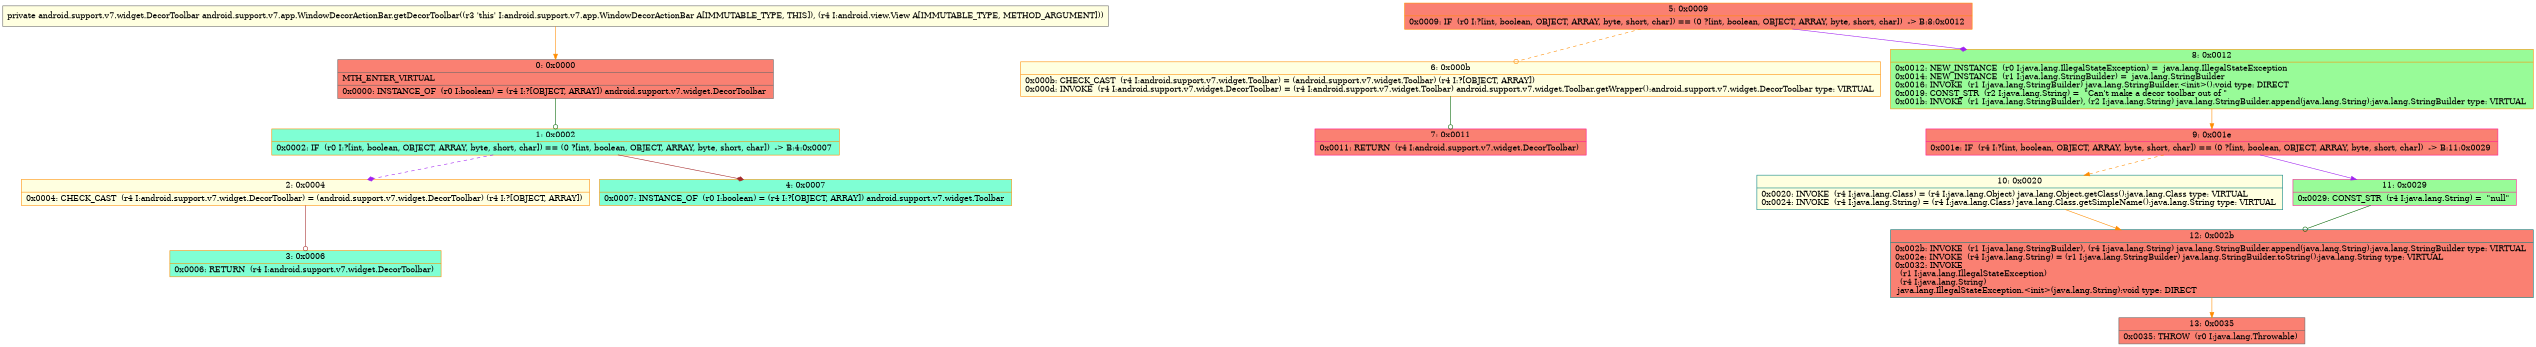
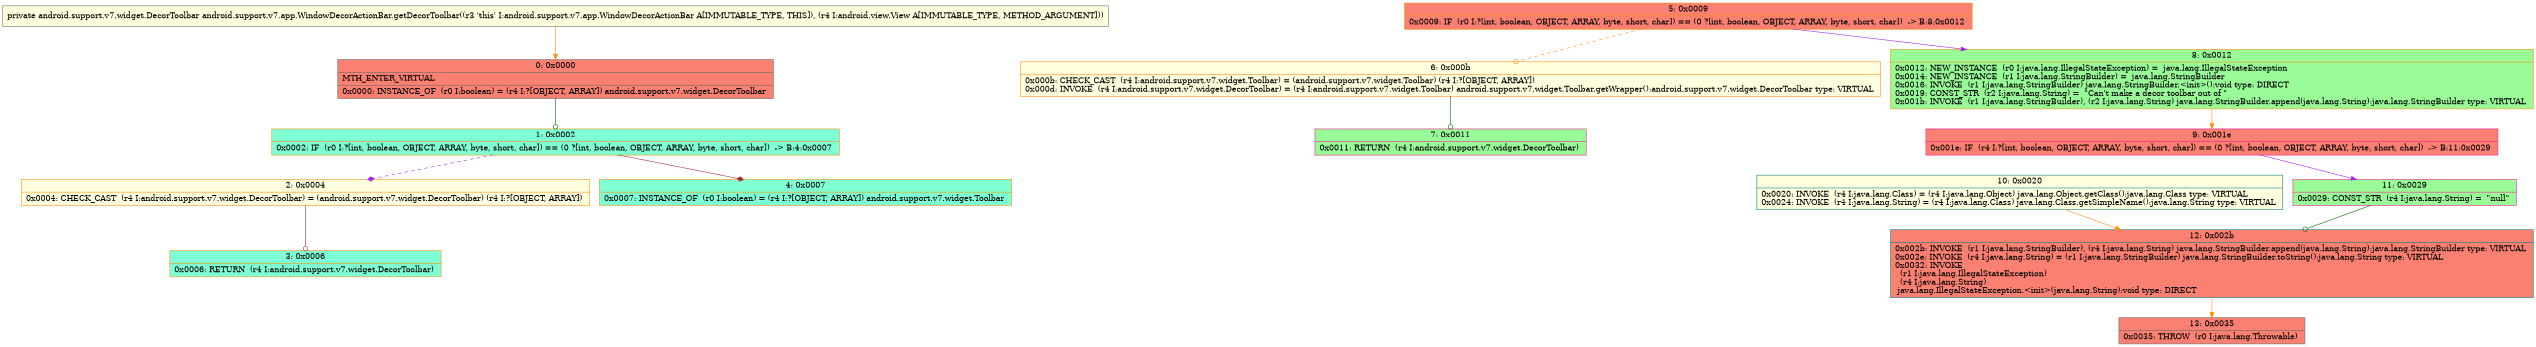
edge "5: 0x0009" -> "8: 0x0012": arrowhead diamond -> normal
node "7: 0x0011": fillcolor salmon -> palegreen
edge "9: 0x001e" -> "10: 0x0020": removed
